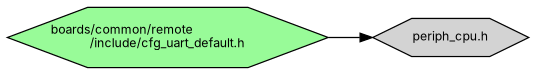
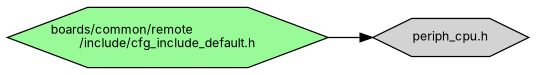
node "boards/common/remote /include/cfg_uart_default.h": label "boards/common/remote /include/cfg_uart_default.h" -> "boards/common/remote /include/cfg_include_default.h"
